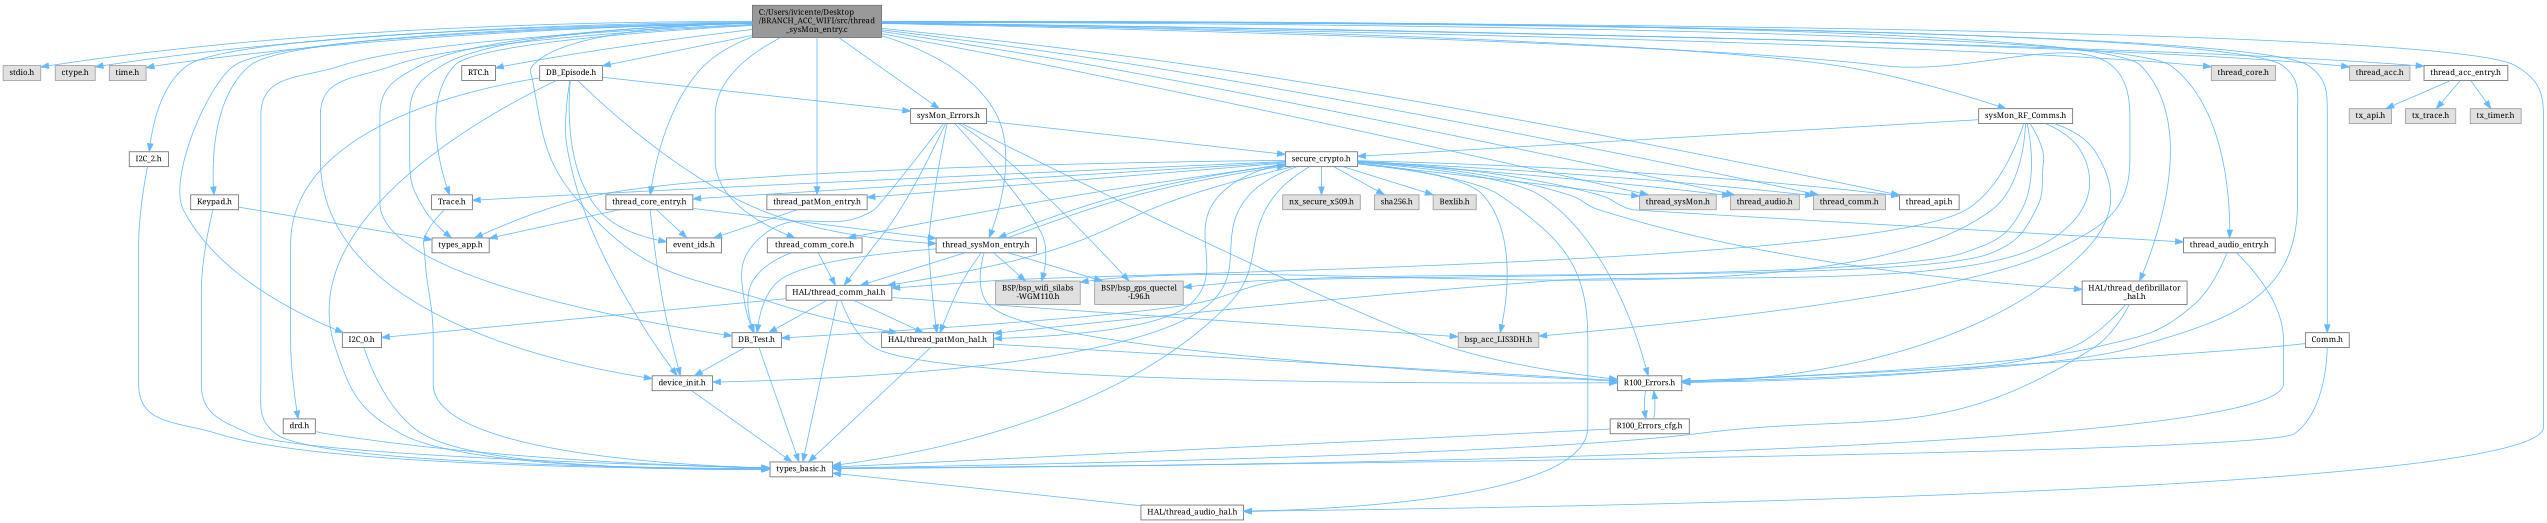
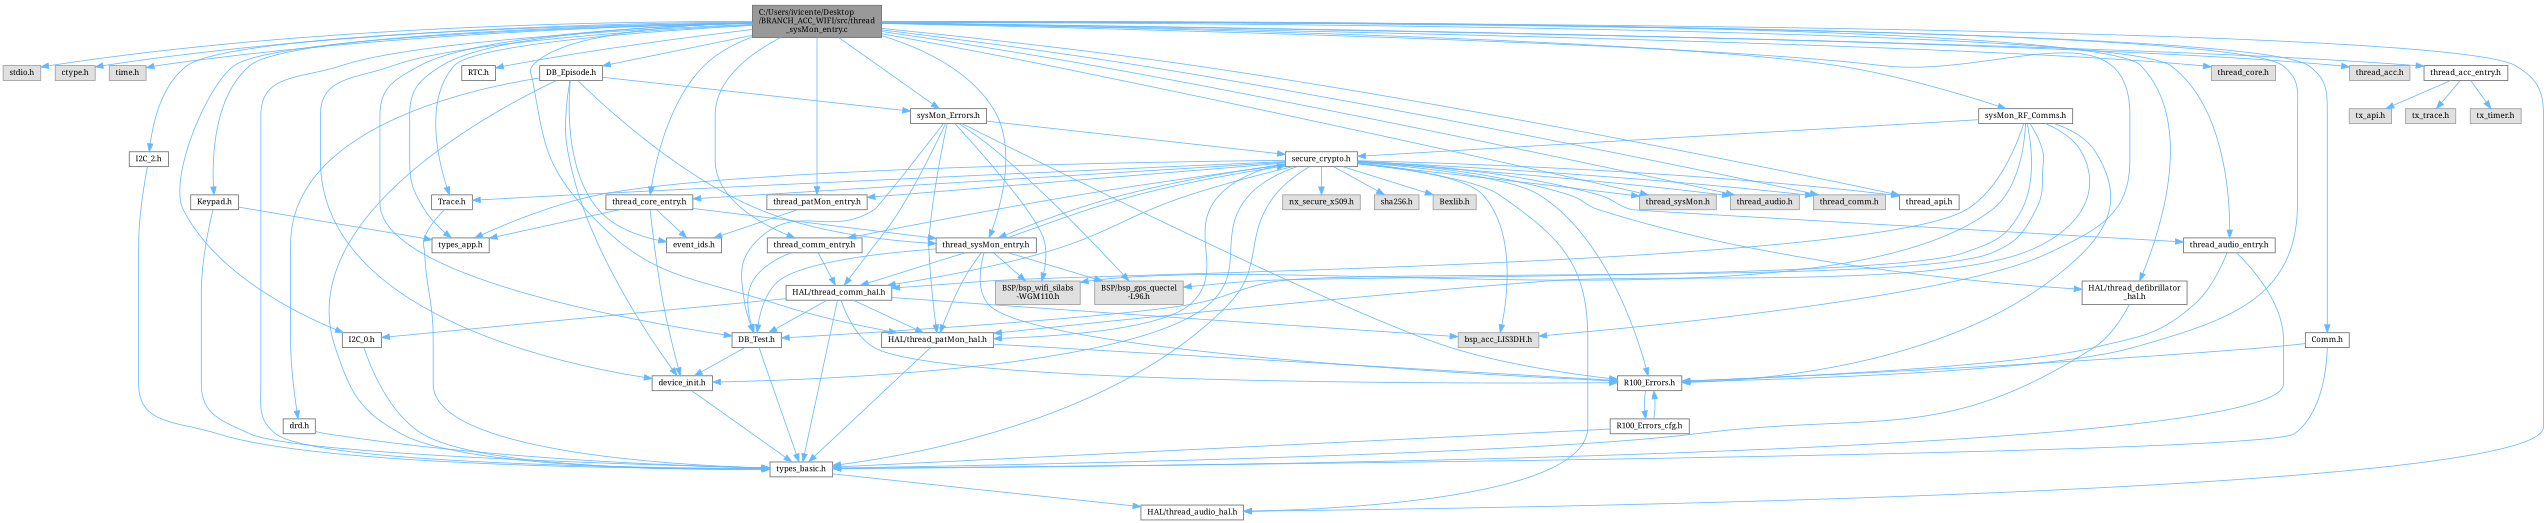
node "thread_comm_core.h": label "thread_comm_core.h" -> "thread_comm_entry.h"
edge "HAL/thread_defibrillator _hal.h" -> "R100_Errors.h": removed
edge "HAL/thread_audio_hal.h" -> "types_basic.h": reversed
